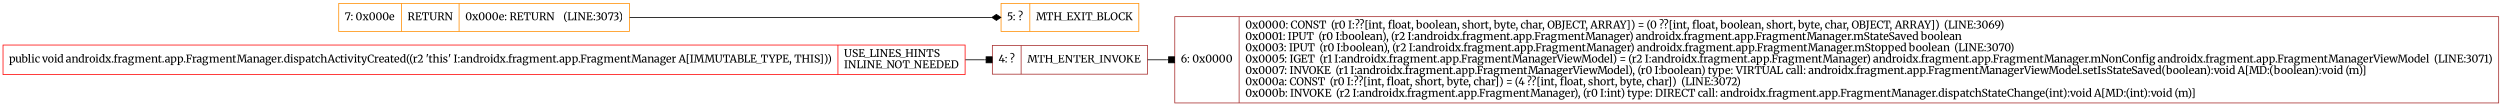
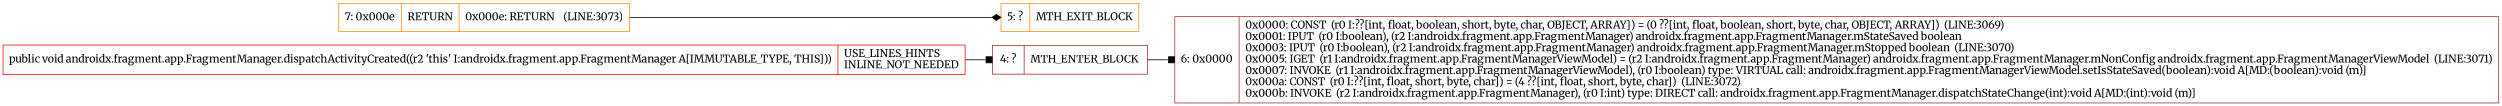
node "4: ?": text "MTH_ENTER_INVOKE" -> "MTH_ENTER_BLOCK"
